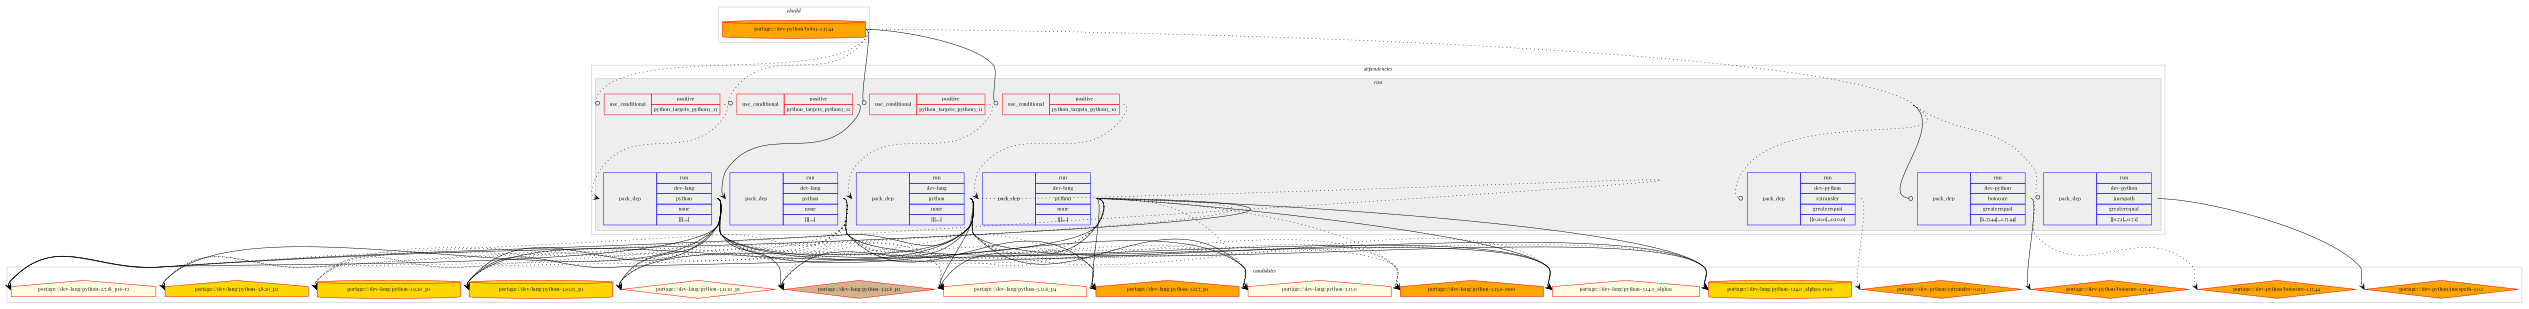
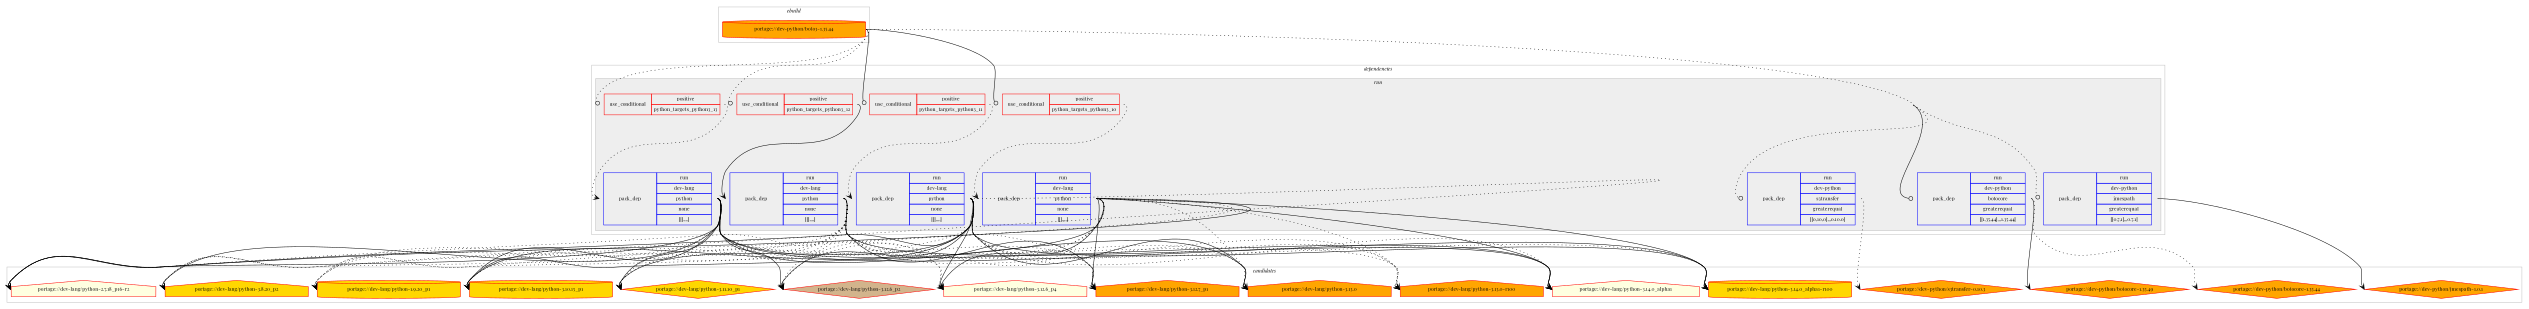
node "portage://dev-lang/python-3.11.10_p1": fillcolor lightyellow -> gold
node "portage://dev-lang/python-3.13.0": fillcolor lightyellow -> orange
